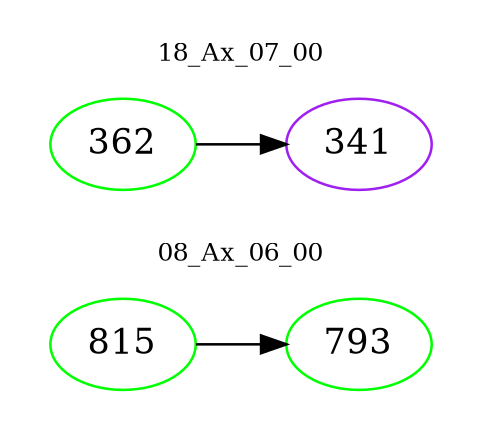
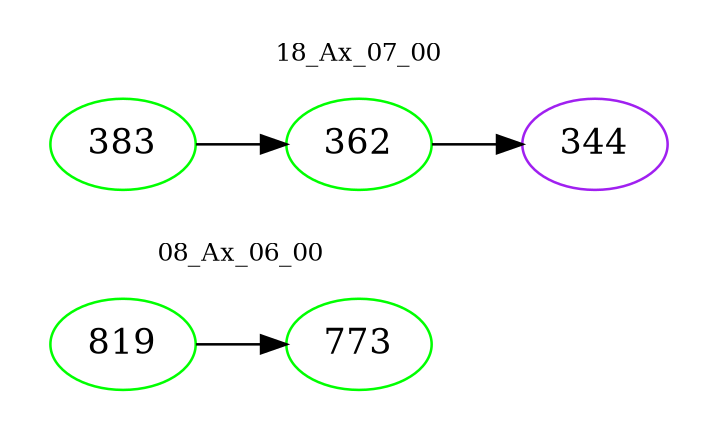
node "383": added
node "341": label "341" -> "344"
node "815": label "815" -> "819"
node "793": label "793" -> "773"
